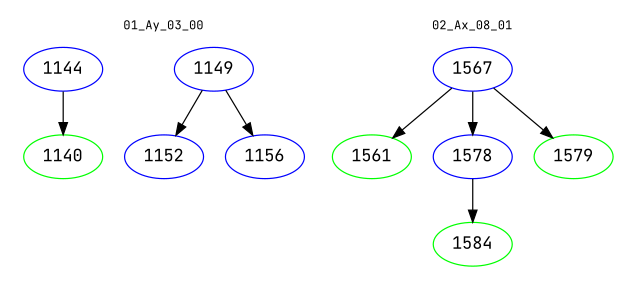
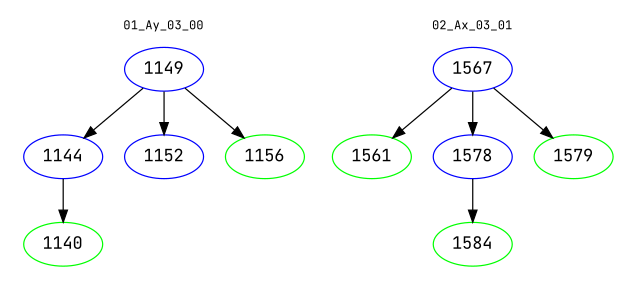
cluster "02_Ax_08_01": label "02_Ax_08_01" -> "02_Ax_03_01"
edge "1149" -> "1144": added
node "1156": color blue -> green
